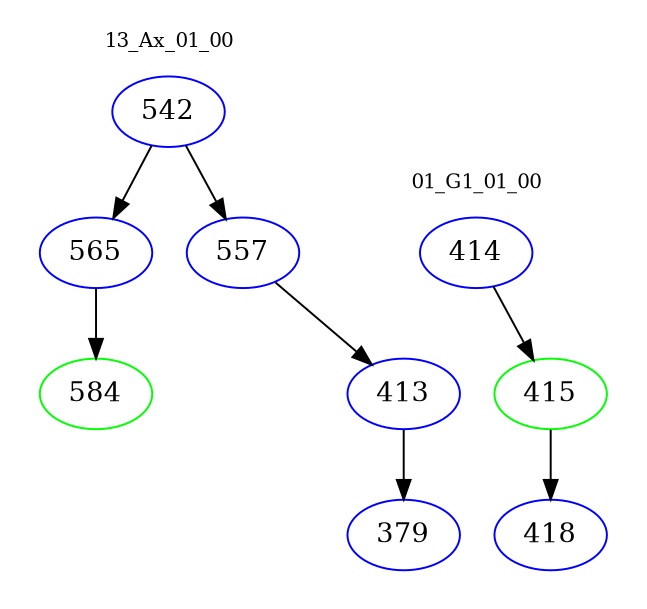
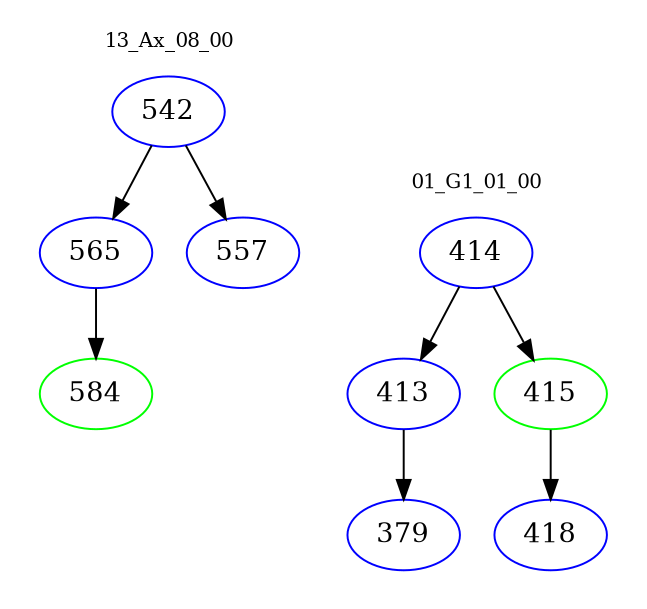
cluster "13_Ax_01_00": label "13_Ax_01_00" -> "13_Ax_08_00"
edge "557" -> "413": now "414" -> "413"
